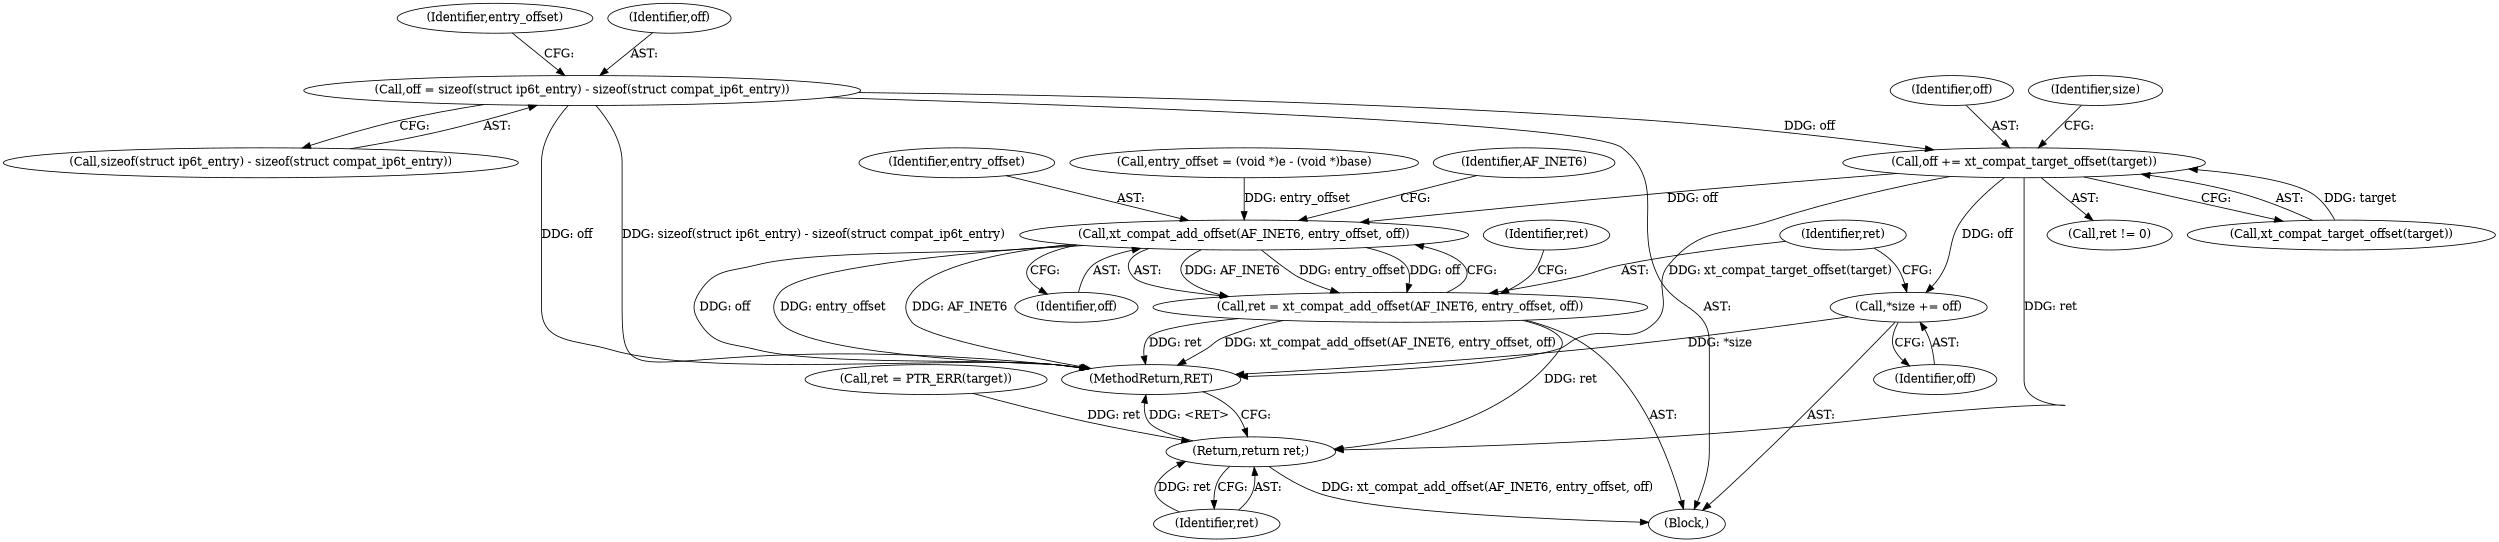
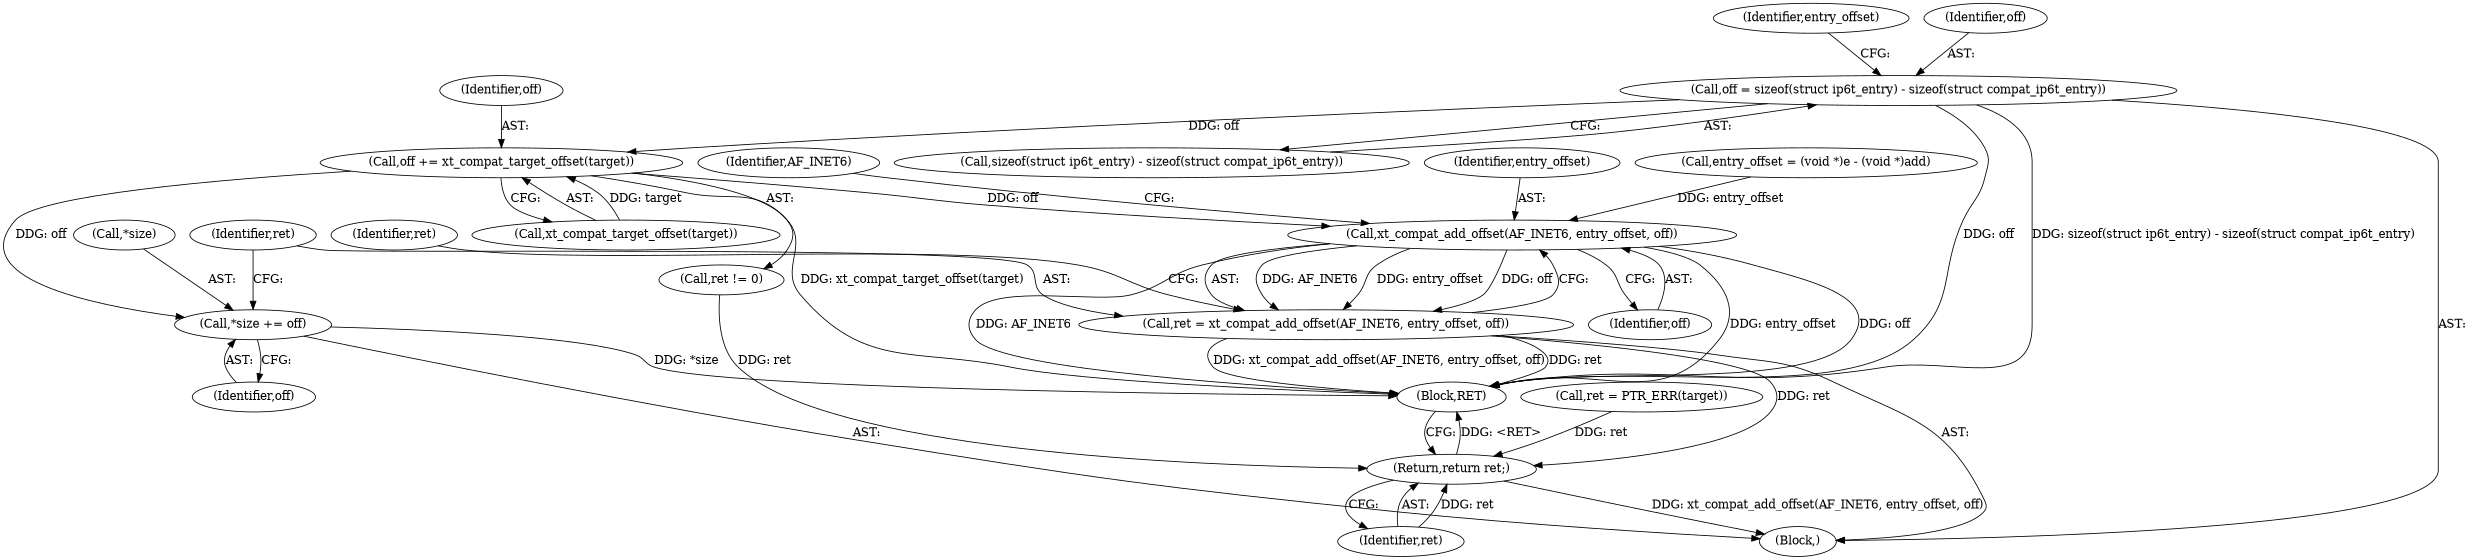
node "(Identifier,size)": removed
node "(Call,entry_offset = (void *)e - (void *)base)": label "(Call,entry_offset = (void *)e - (void *)base)" -> "(Call,entry_offset = (void *)e - (void *)add)"
node "(Call,*size)": added
node "(MethodReturn,RET)": label "(MethodReturn,RET)" -> "(Block,RET)"
edge "(Call,off += xt_compat_target_offset(target))" -> "(Return,return ret;)": now "(Call,ret != 0)" -> "(Return,return ret;)"
